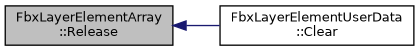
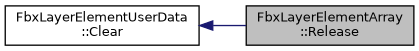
edge "FbxLayerElementUserData ::Clear" -> "FbxLayerElementArray ::Release": reversed
